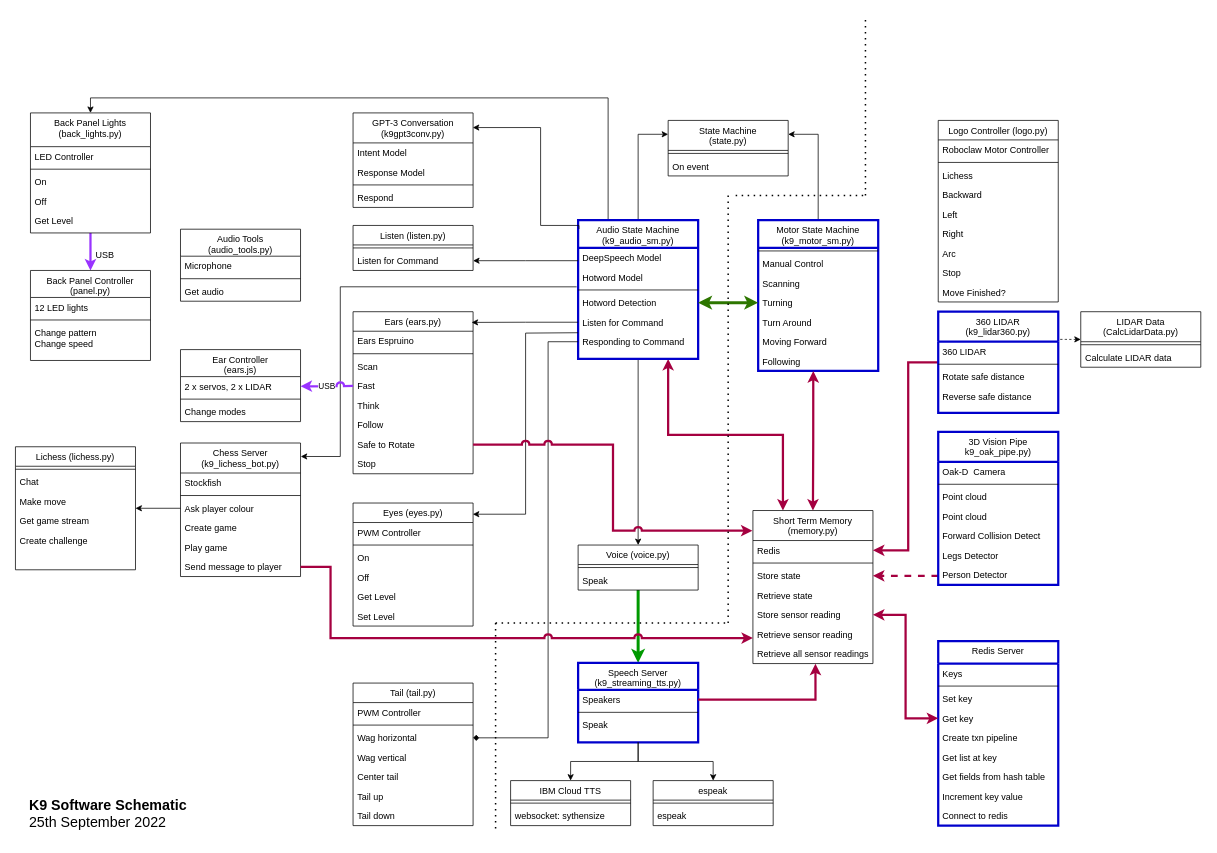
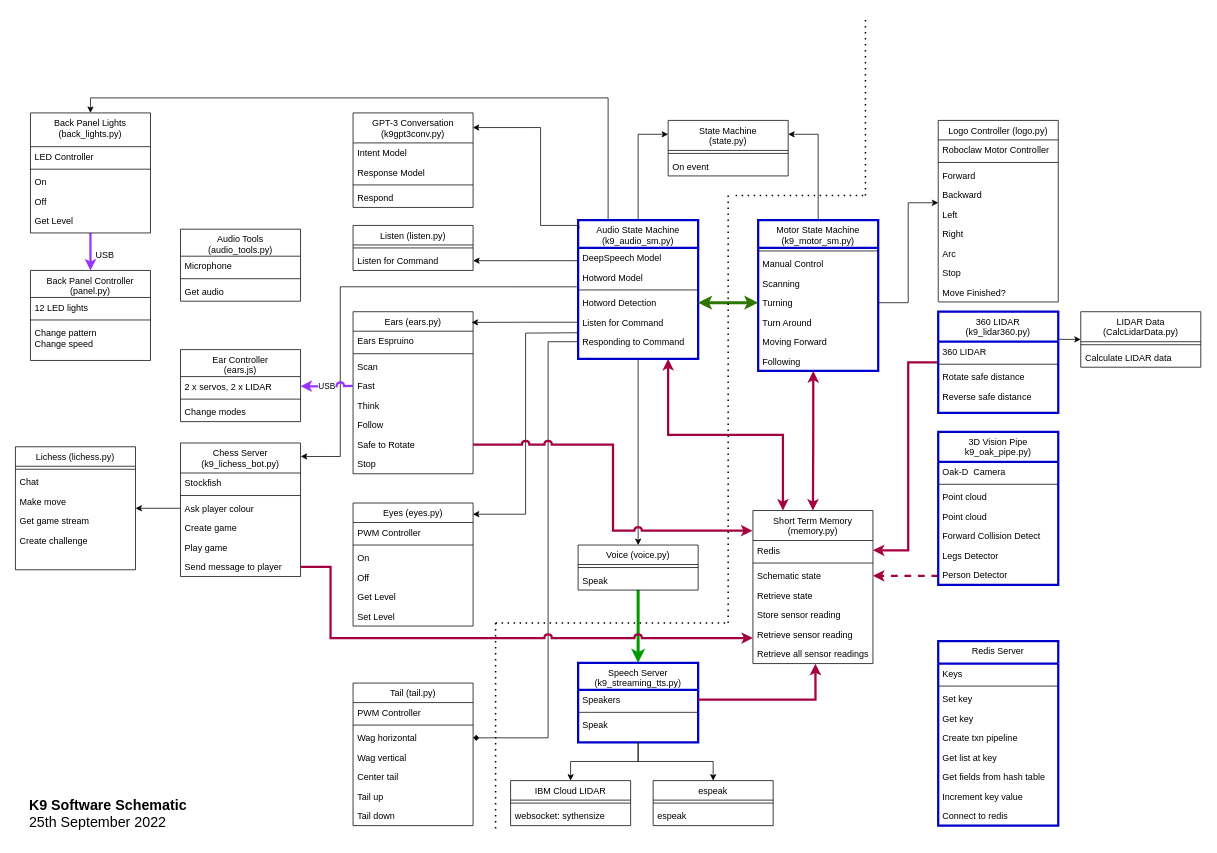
node "Lichess": label "Lichess" -> "Forward"
edge "Turning" -> "Backward": added
edge "360 LIDAR (k9_lidar360.py)" -> "LIDAR Data (CalcLidarData.py)": style dashed -> solid
node "Store state": label "Store state" -> "Schematic state"
edge "Store sensor reading" -- "Get key": removed
node "IBM Cloud TTS": label "IBM Cloud TTS" -> "IBM Cloud LIDAR"
